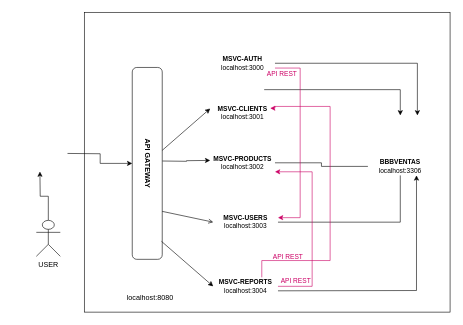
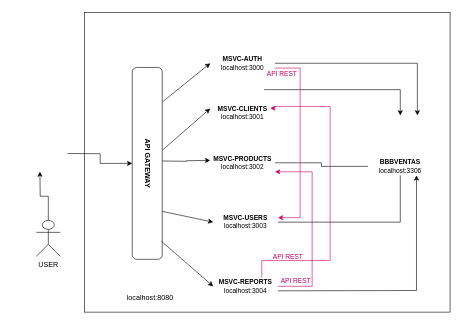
edge "API GATEWAY" -> "MSVC-AUTH localhost:3000": added
edge "API GATEWAY" -> "MSVC-USERS localhost:3003": arrowhead open -> classic
